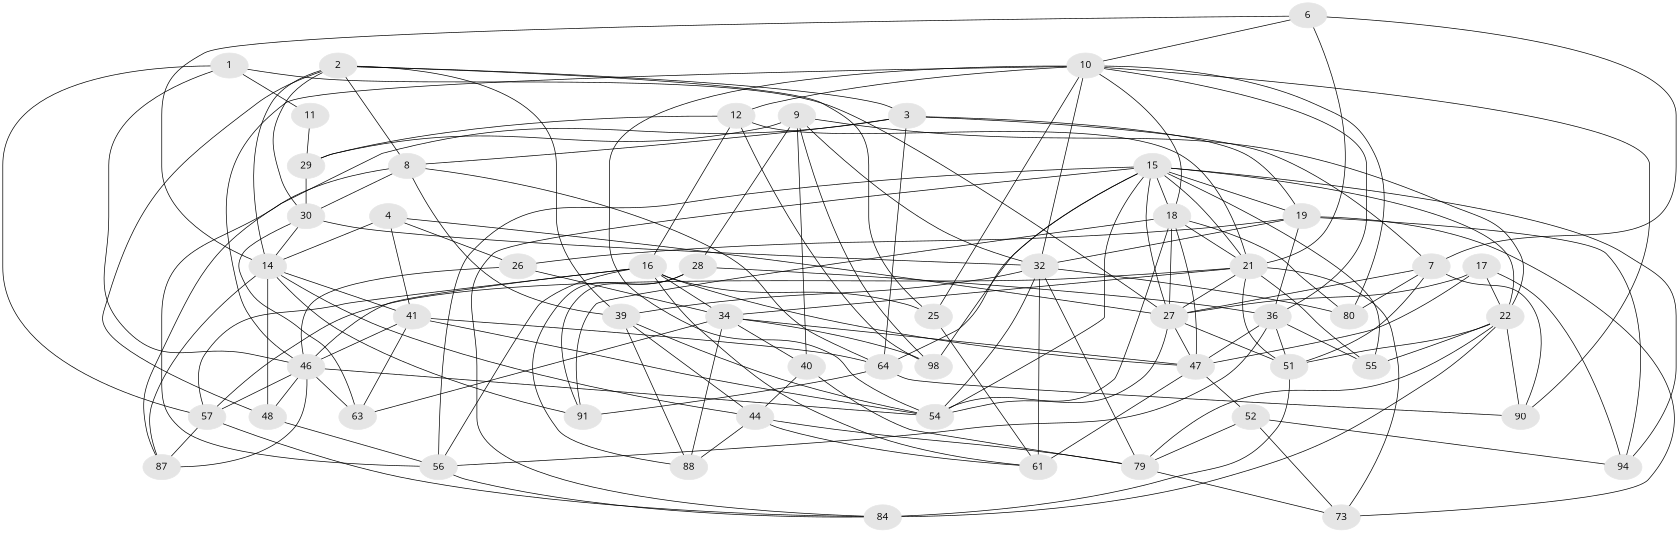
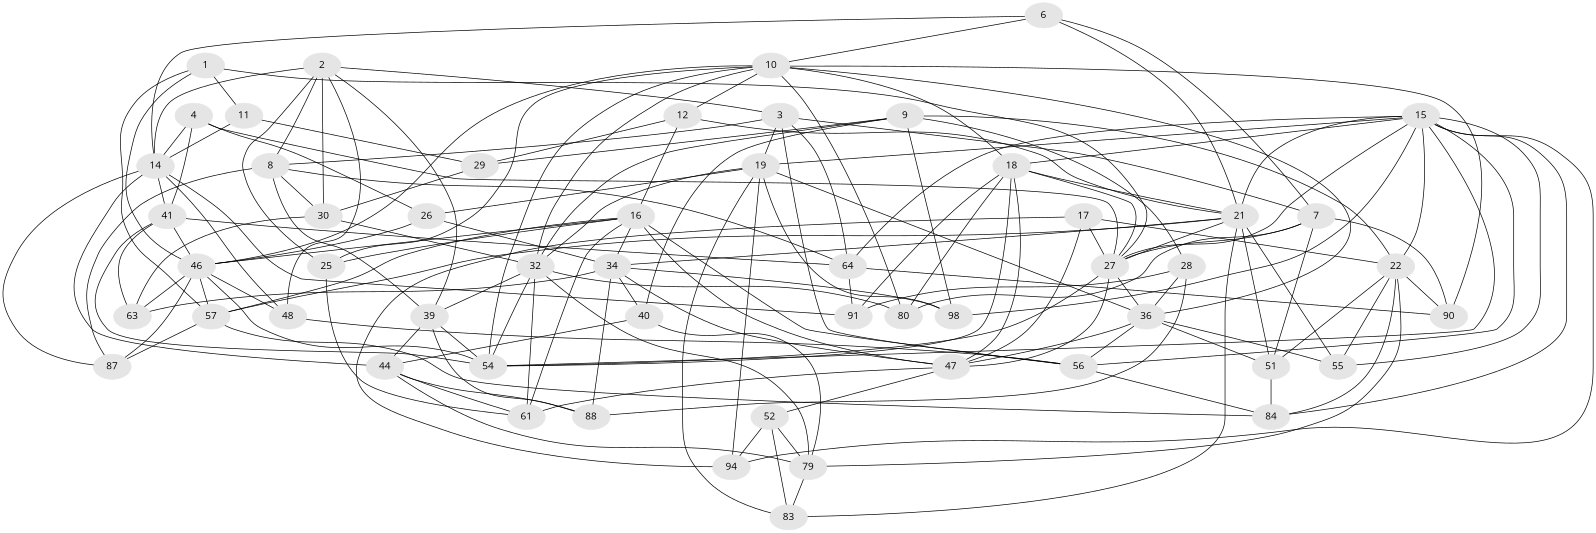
edge "30" -- "14": now "11" -- "14"
edge "12" -- "98": now "19" -- "98"
edge "27" -- "51": now "27" -- "36"
node "73": label "73" -> "83"
